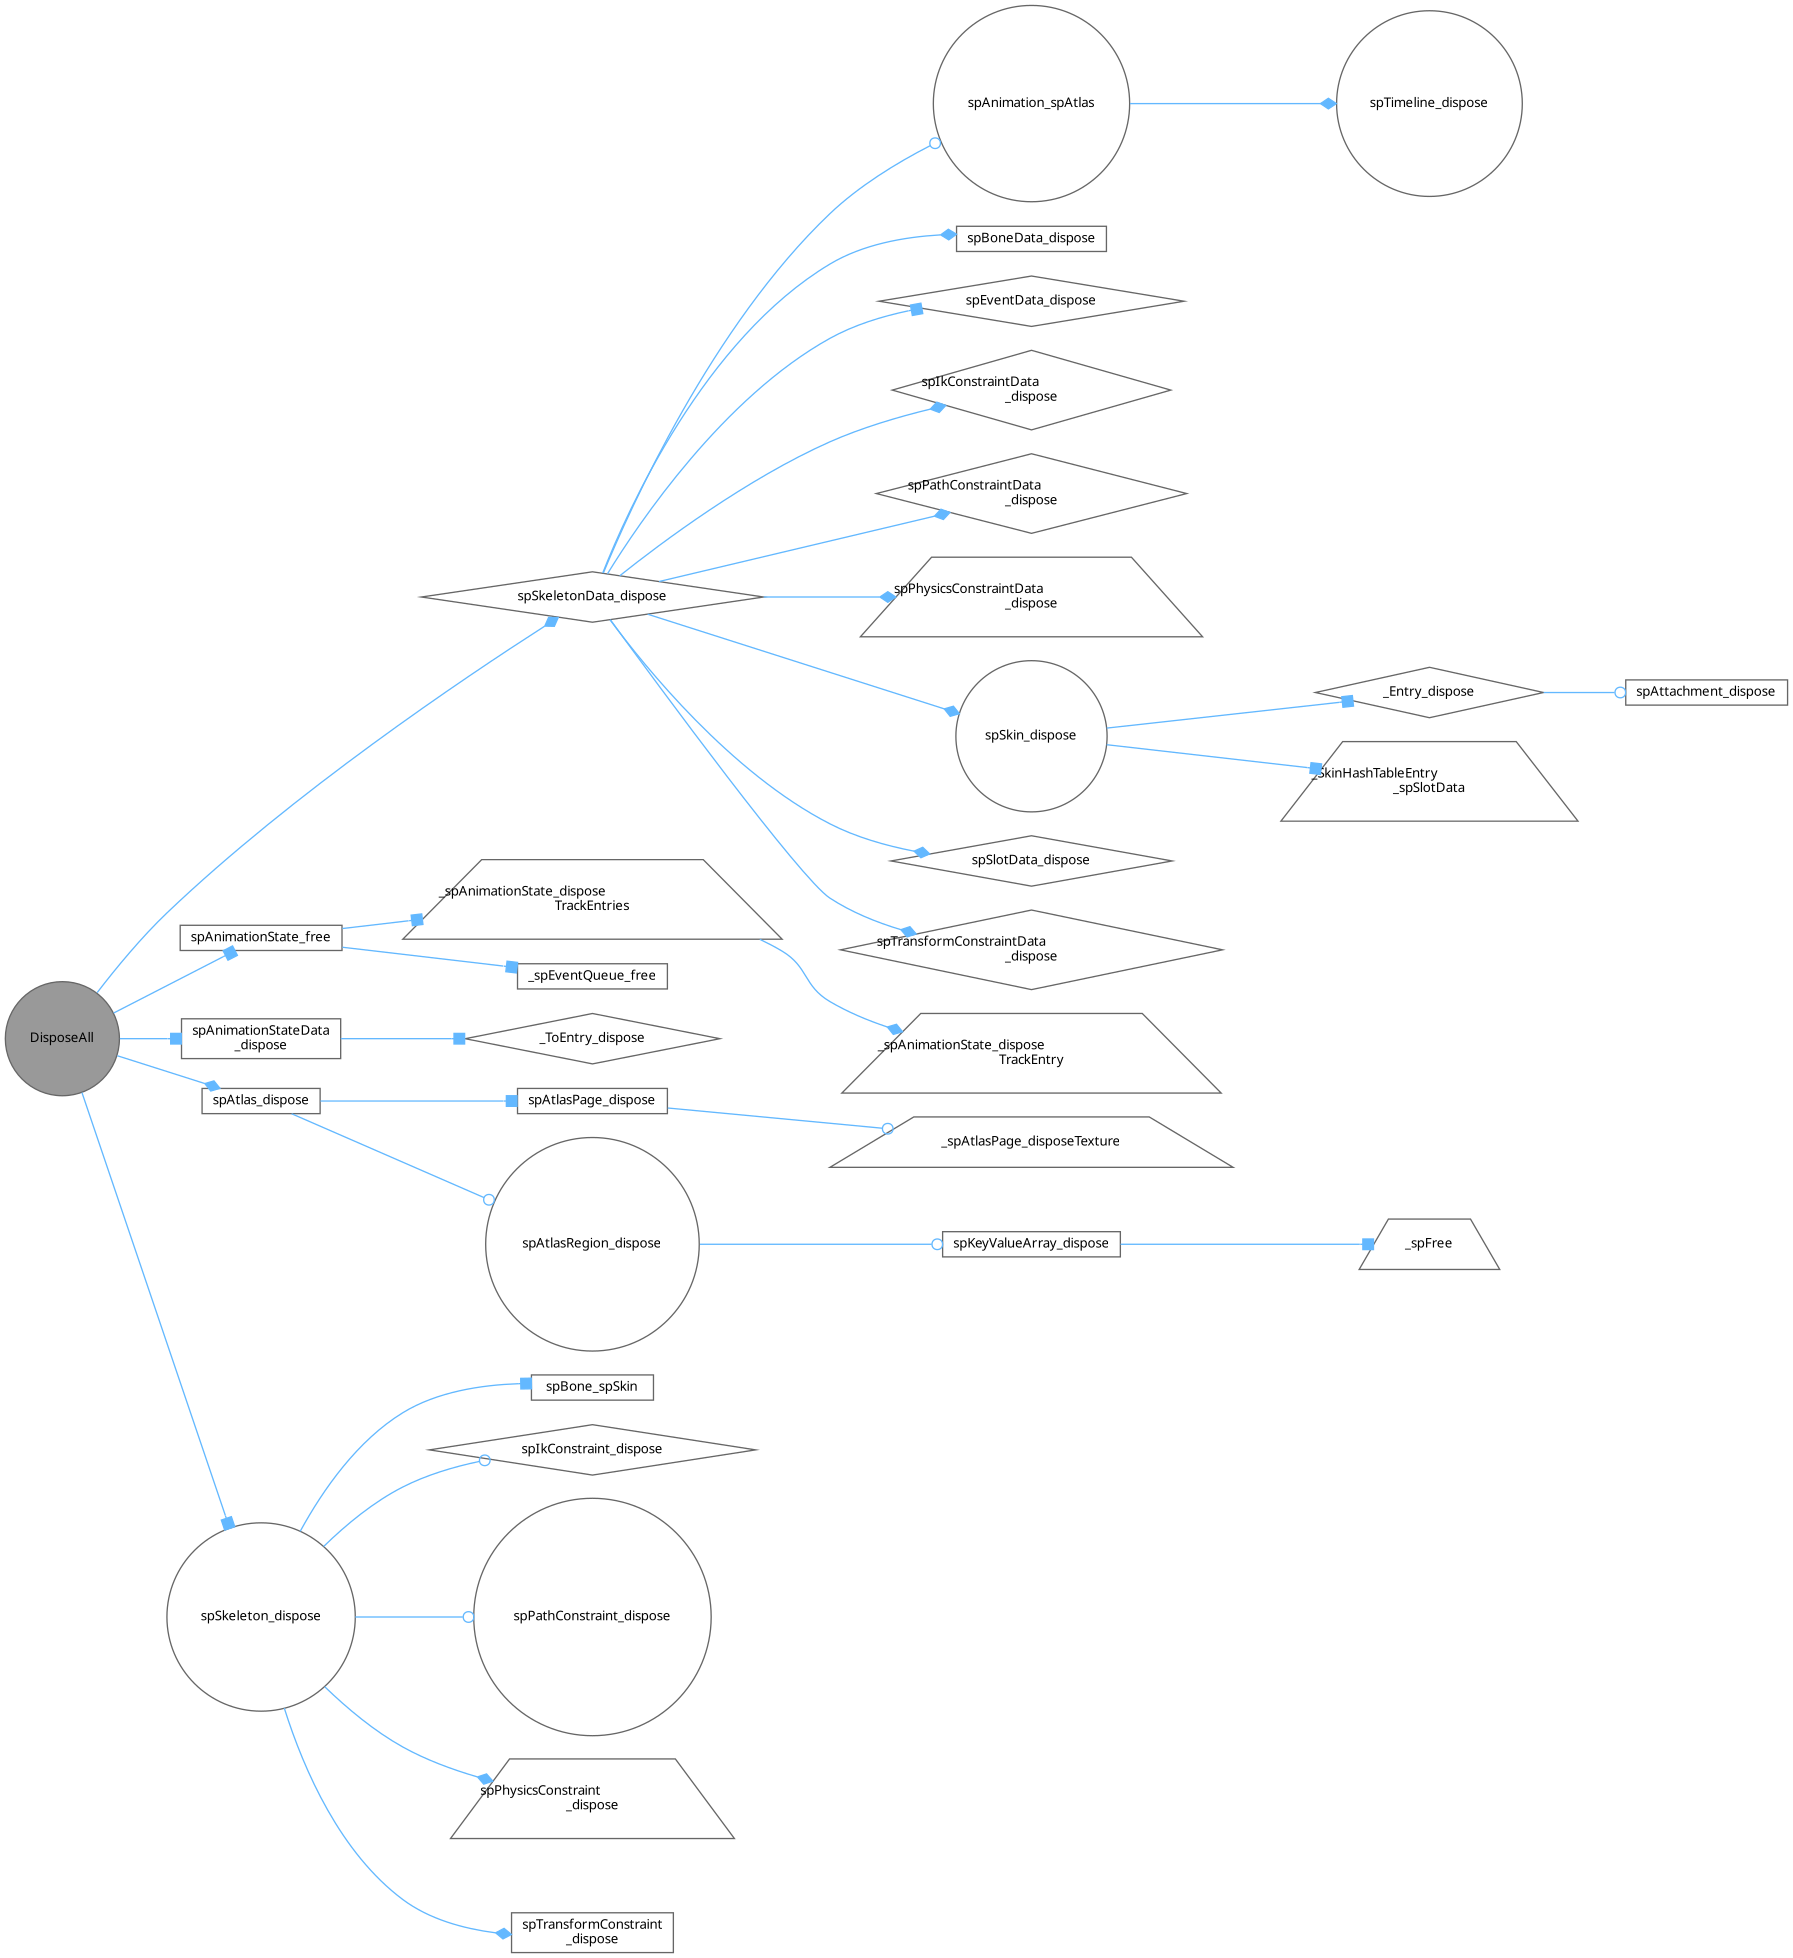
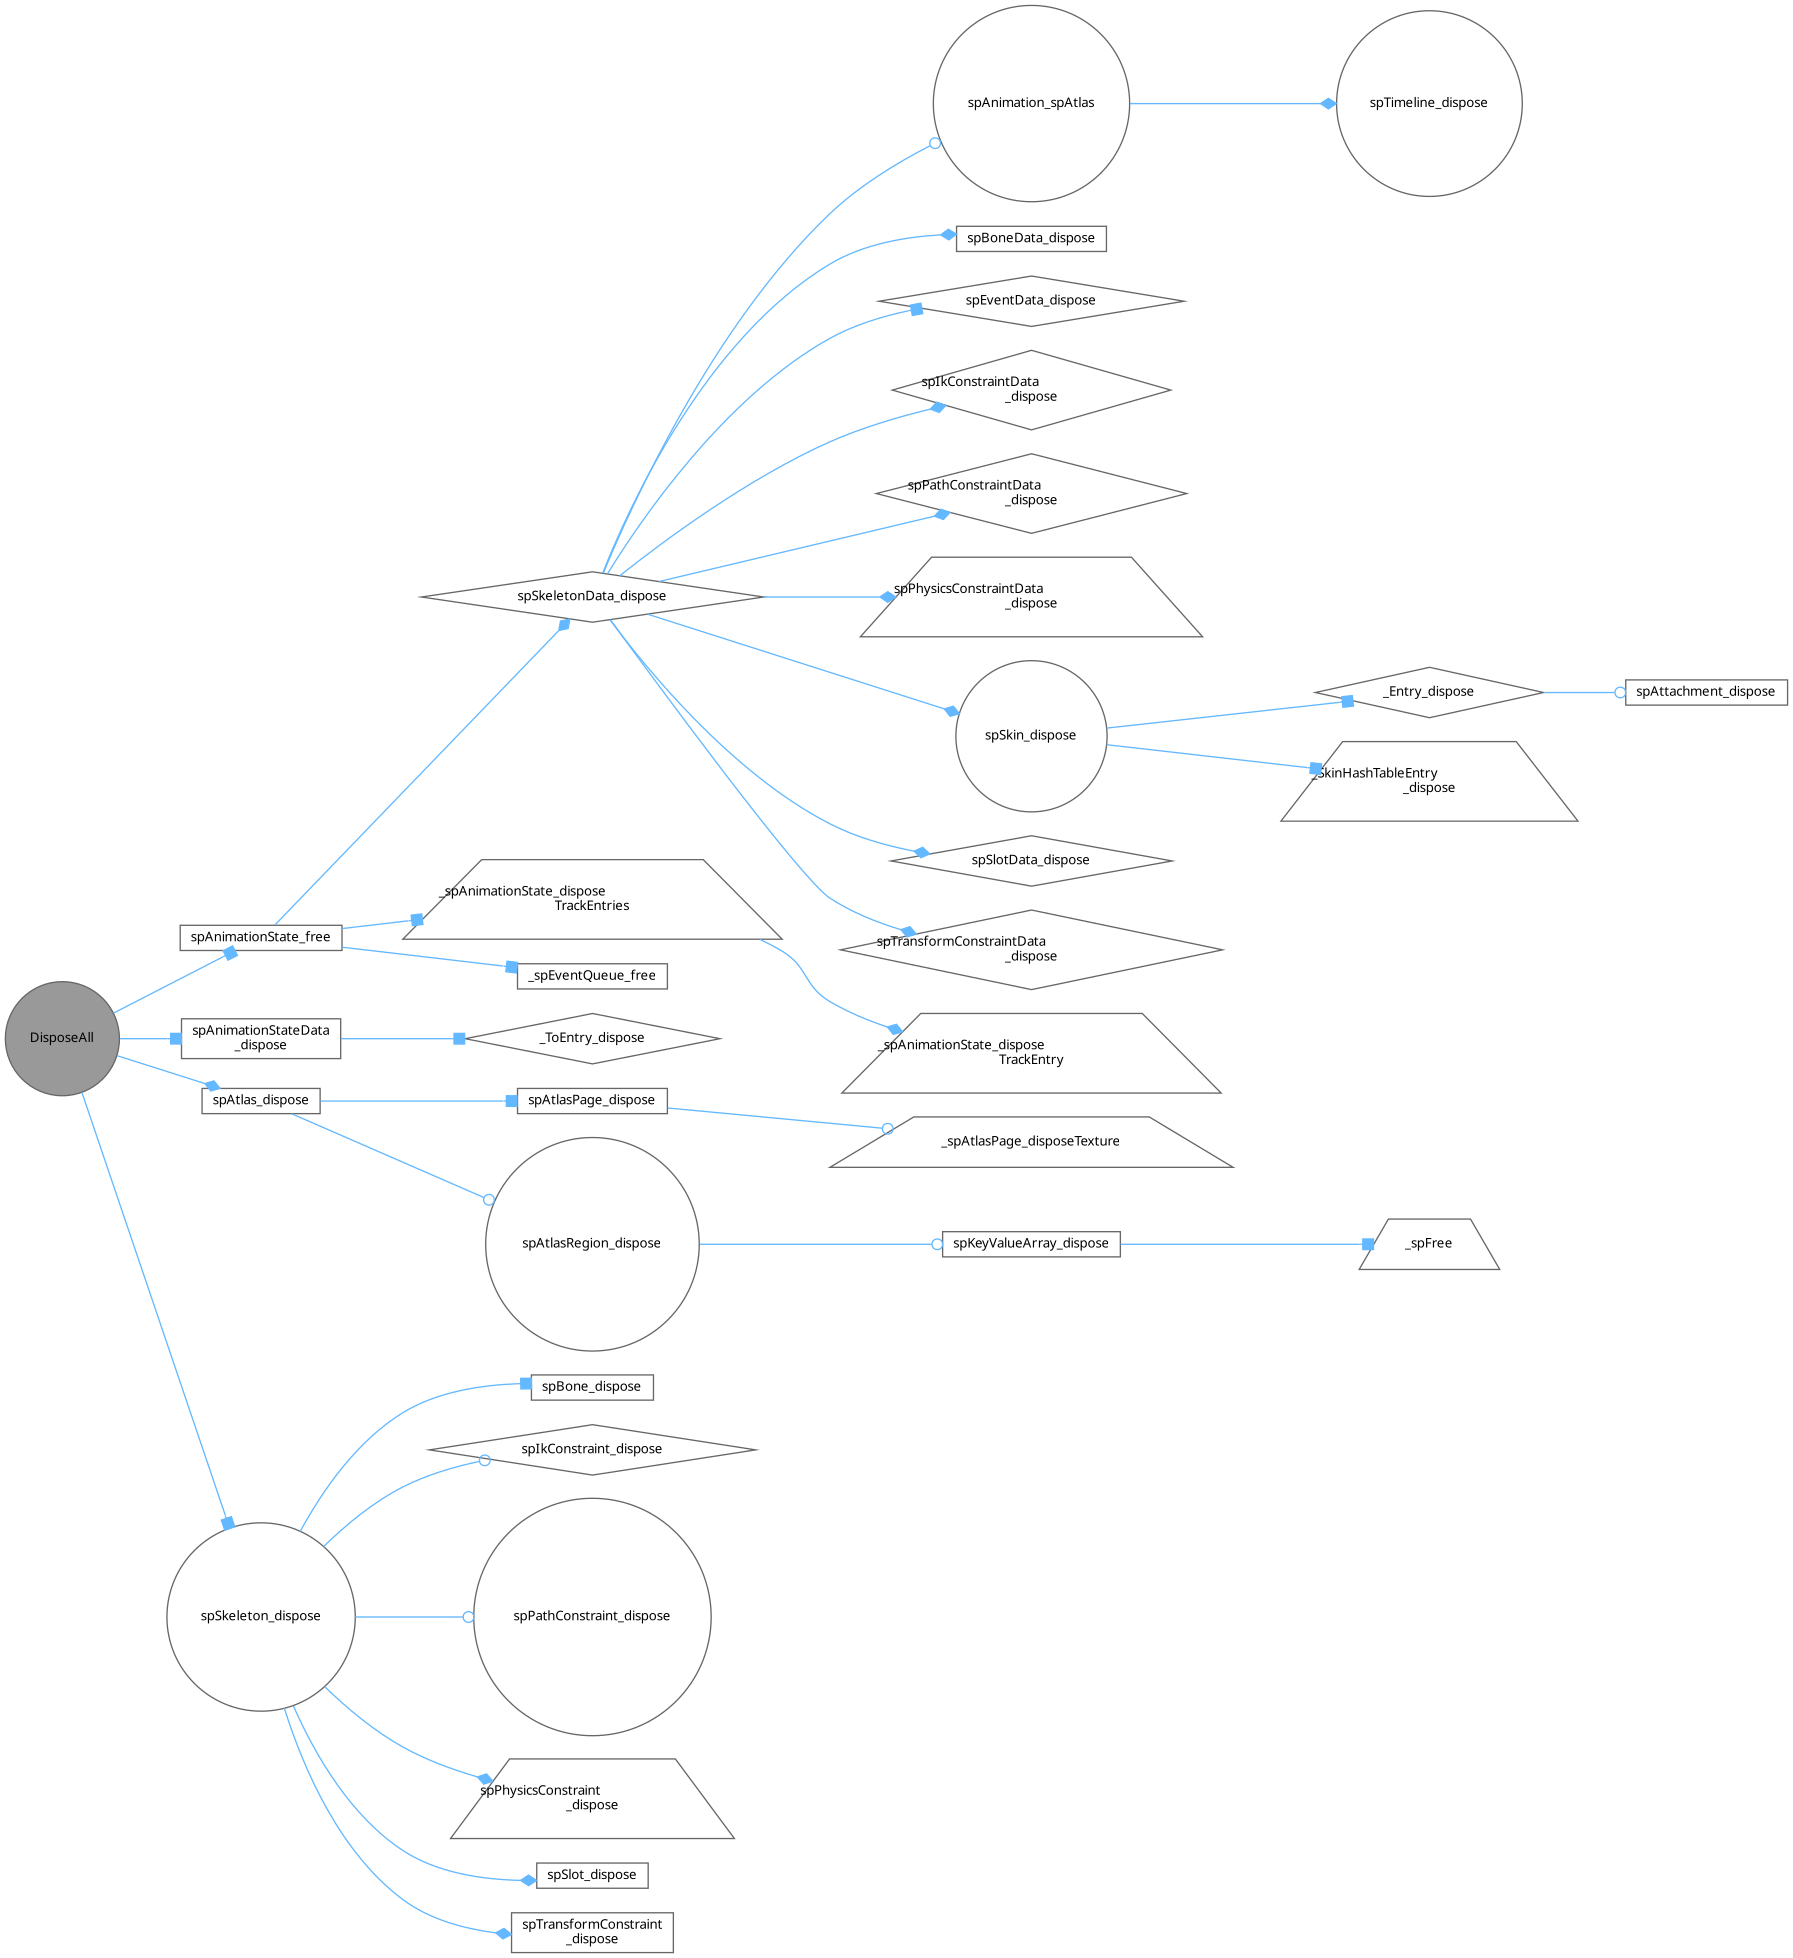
node "_SkinHashTableEntry _spSlotData": label "_SkinHashTableEntry _spSlotData" -> "_SkinHashTableEntry _dispose"
edge "DisposeAll" -> "spSkeletonData_dispose": now "spAnimationState_free" -> "spSkeletonData_dispose"
node "spBone_spSkin": label "spBone_spSkin" -> "spBone_dispose"
node "spSlot_dispose": added
